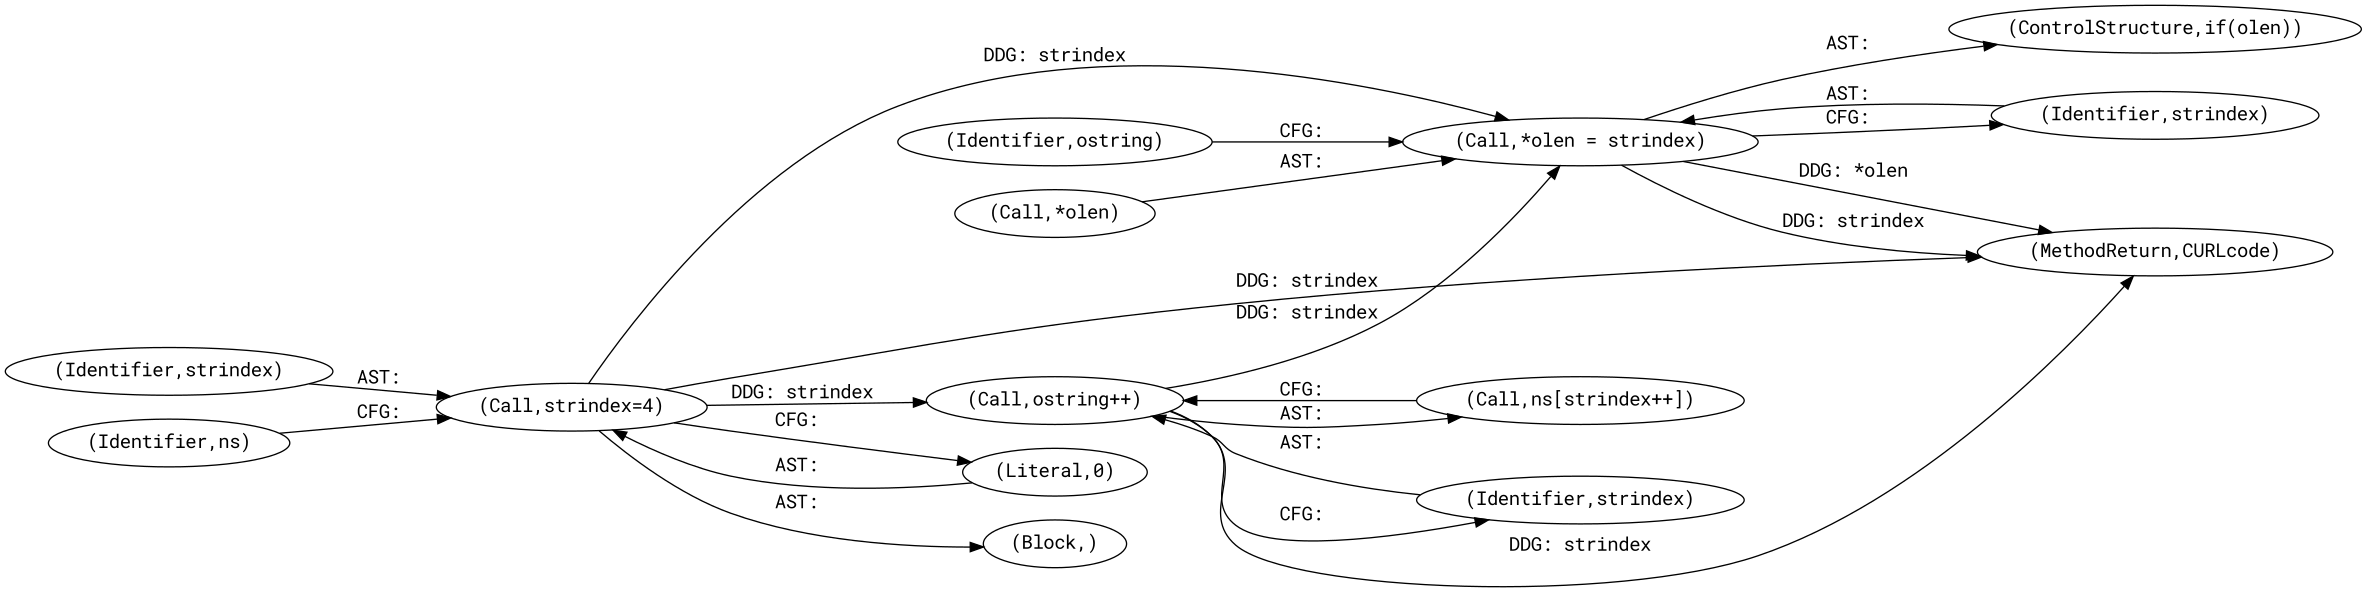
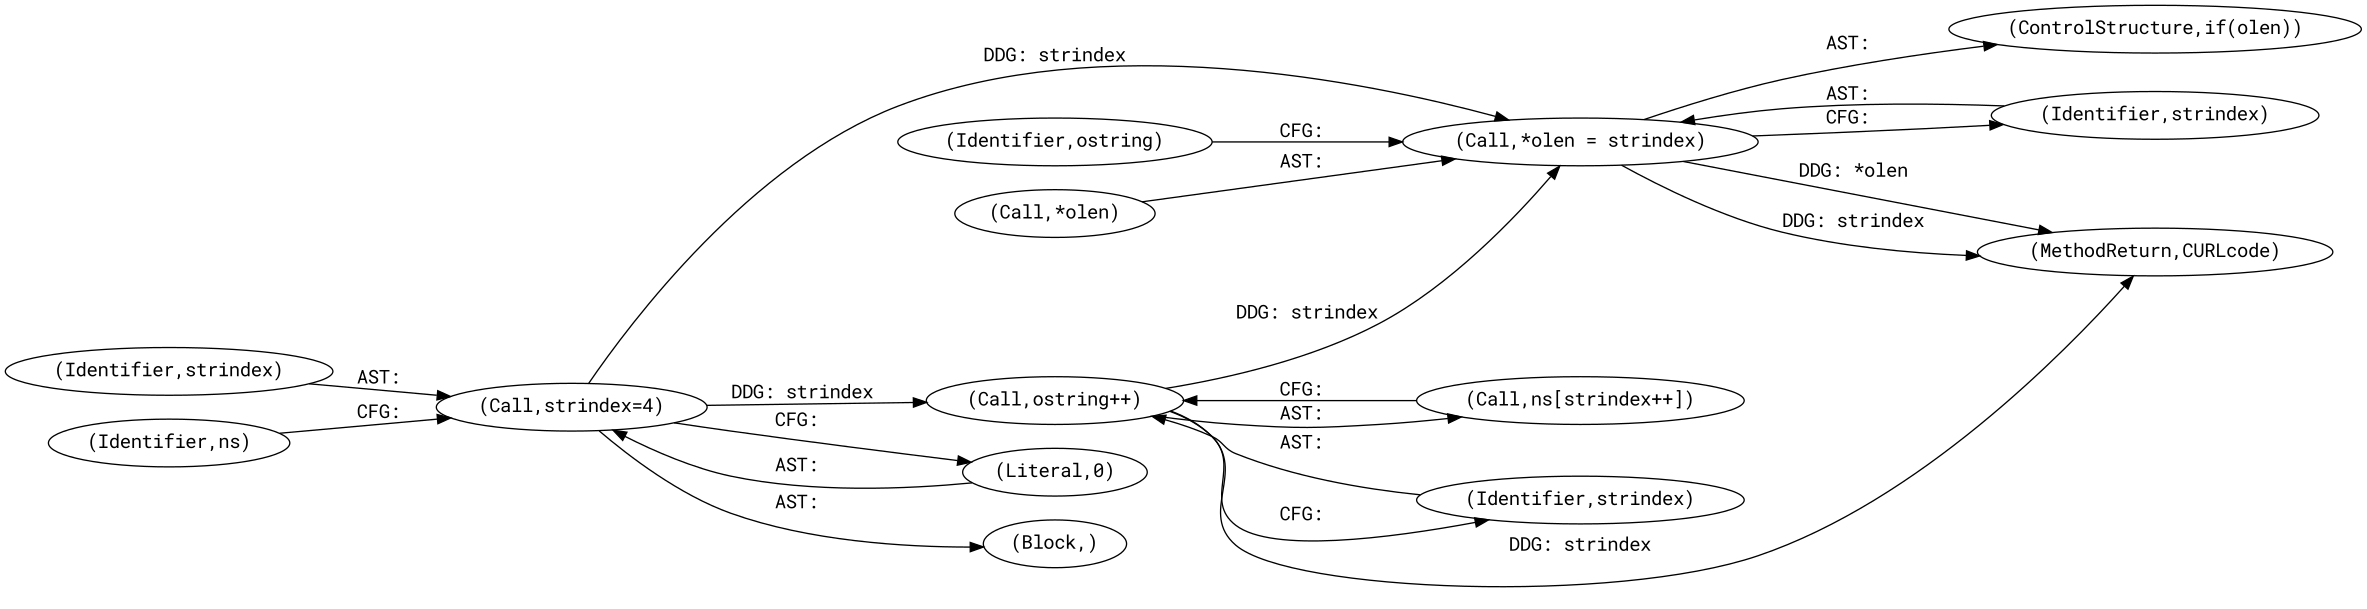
edge "(Call,strindex=4)" -> "(MethodReturn,CURLcode)": removed, label "DDG: strindex"
